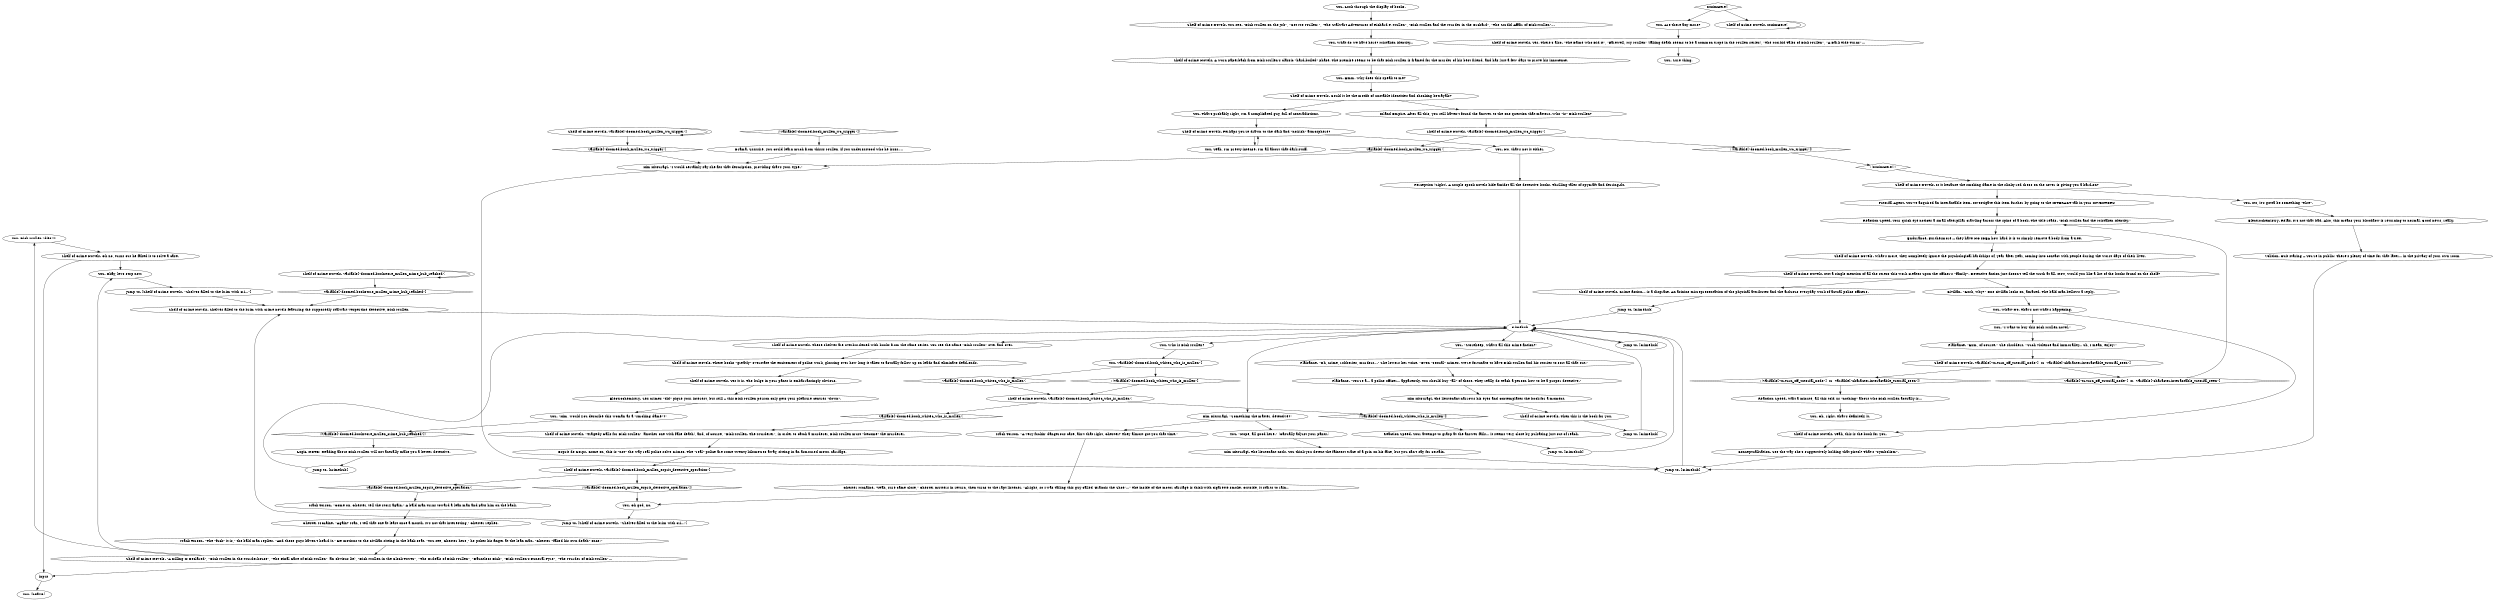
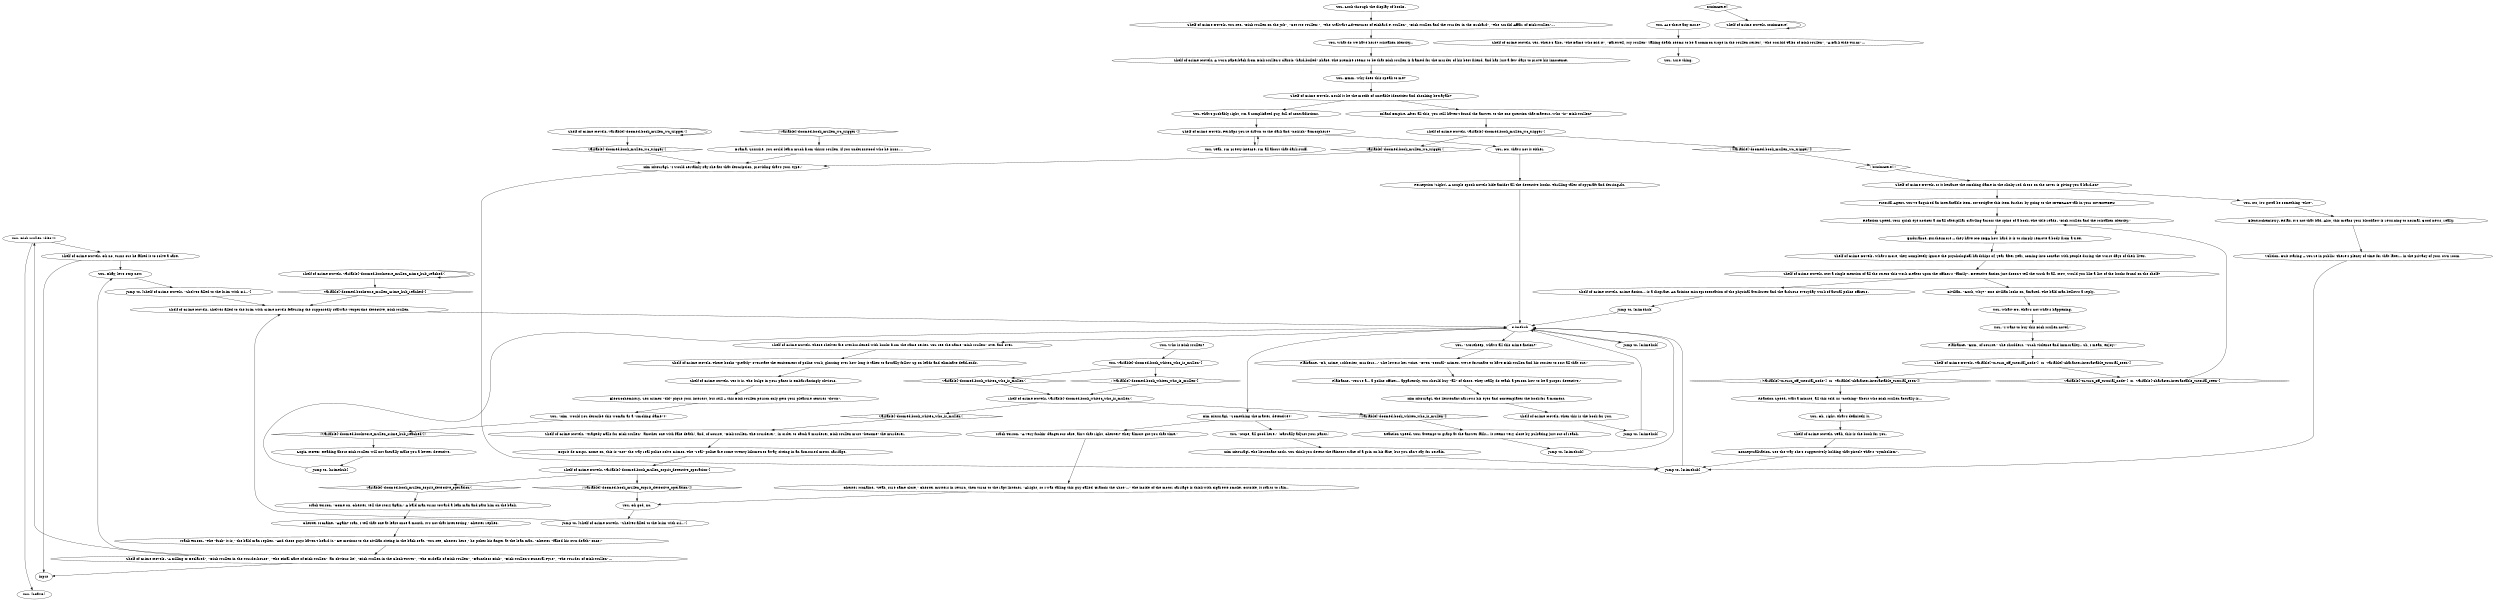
edge "IsKimHere()" -> "You: Are there any more?": removed
edge "crimehub" -> "You: Who is Dick Mullen?": removed
edge "You: What? No. That's not what's happening." -> "Shelf of Crime Novels: Yeah, this is the book for you.": now "You: Oh, right. That's definitely it." -> "Shelf of Crime Novels: Yeah, this is the book for you."
edge "input" -> "You: [Leave.]": now "You: Dick Mullen *dies*?!" -> "You: [Leave.]"
